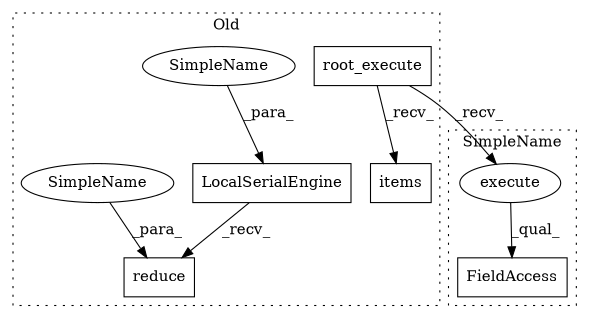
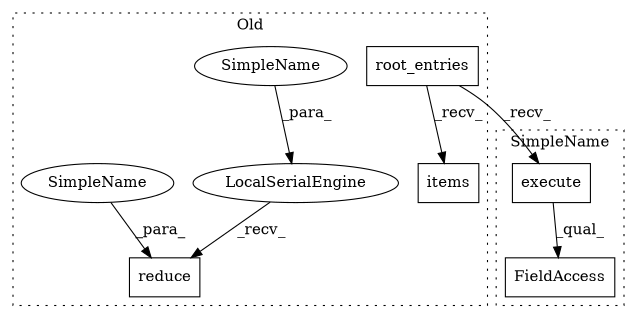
node "root_execute": label "root_execute" -> "root_entries"
node "LocalSerialEngine": shape box -> ellipse
node "execute": shape ellipse -> box
